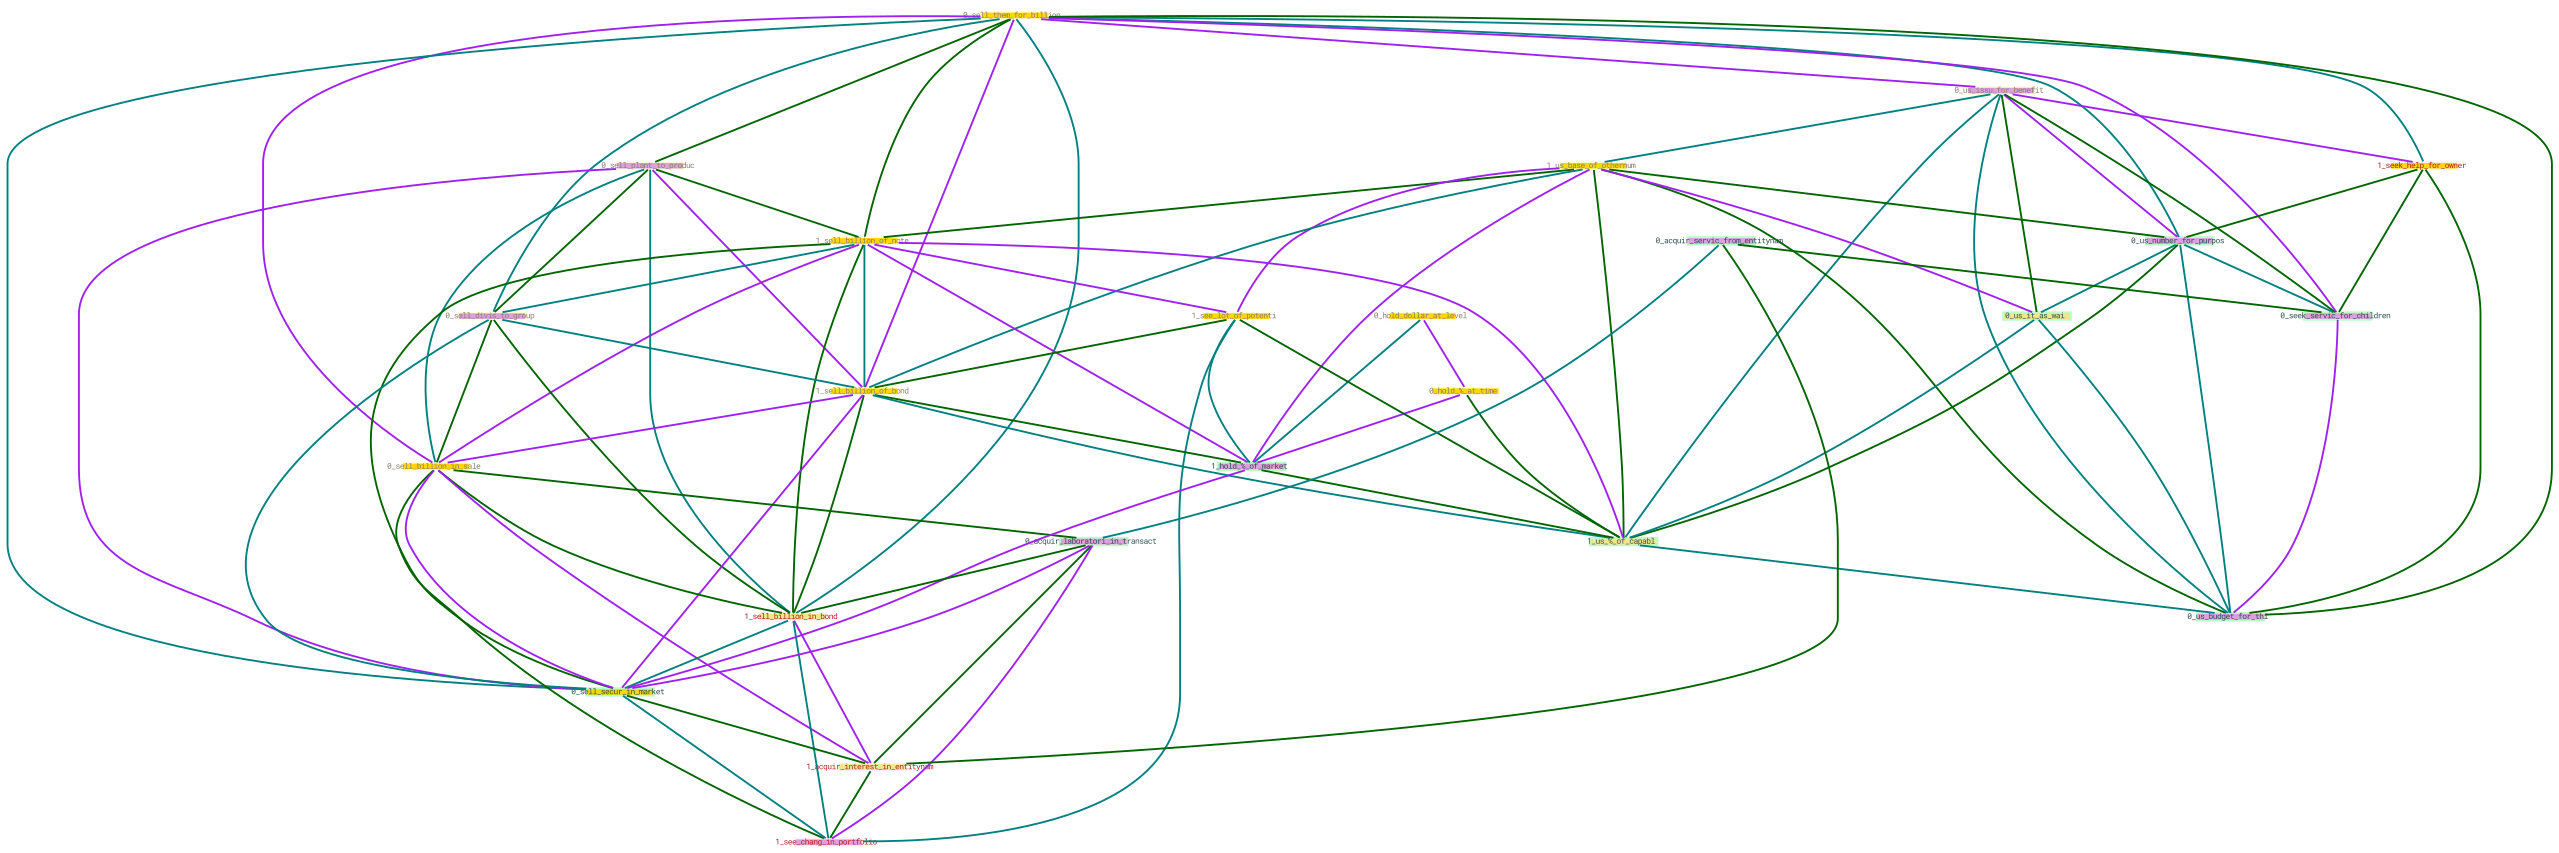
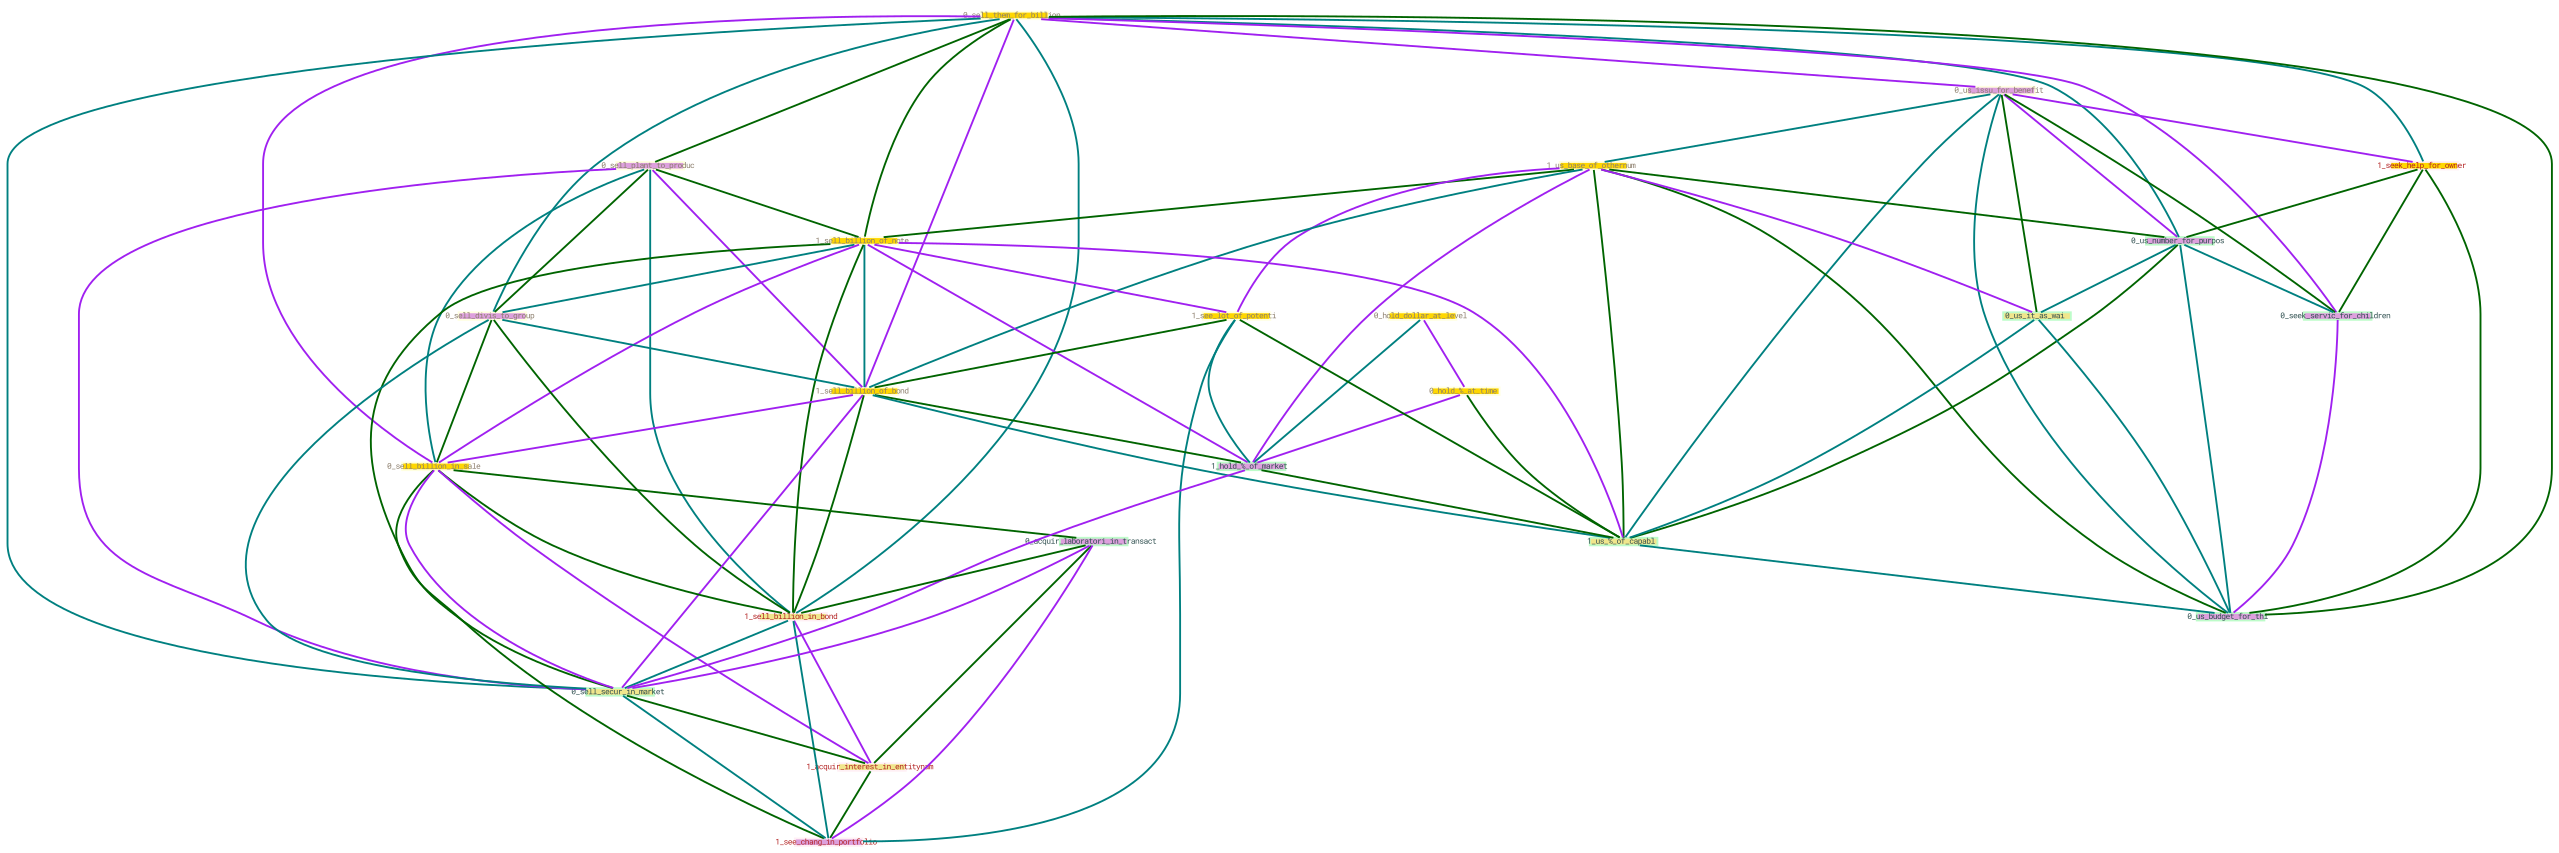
node "0_acquir_servic_from_entitynam": removed
node "0_sell_secur_in_market": fillcolor gold -> khaki
